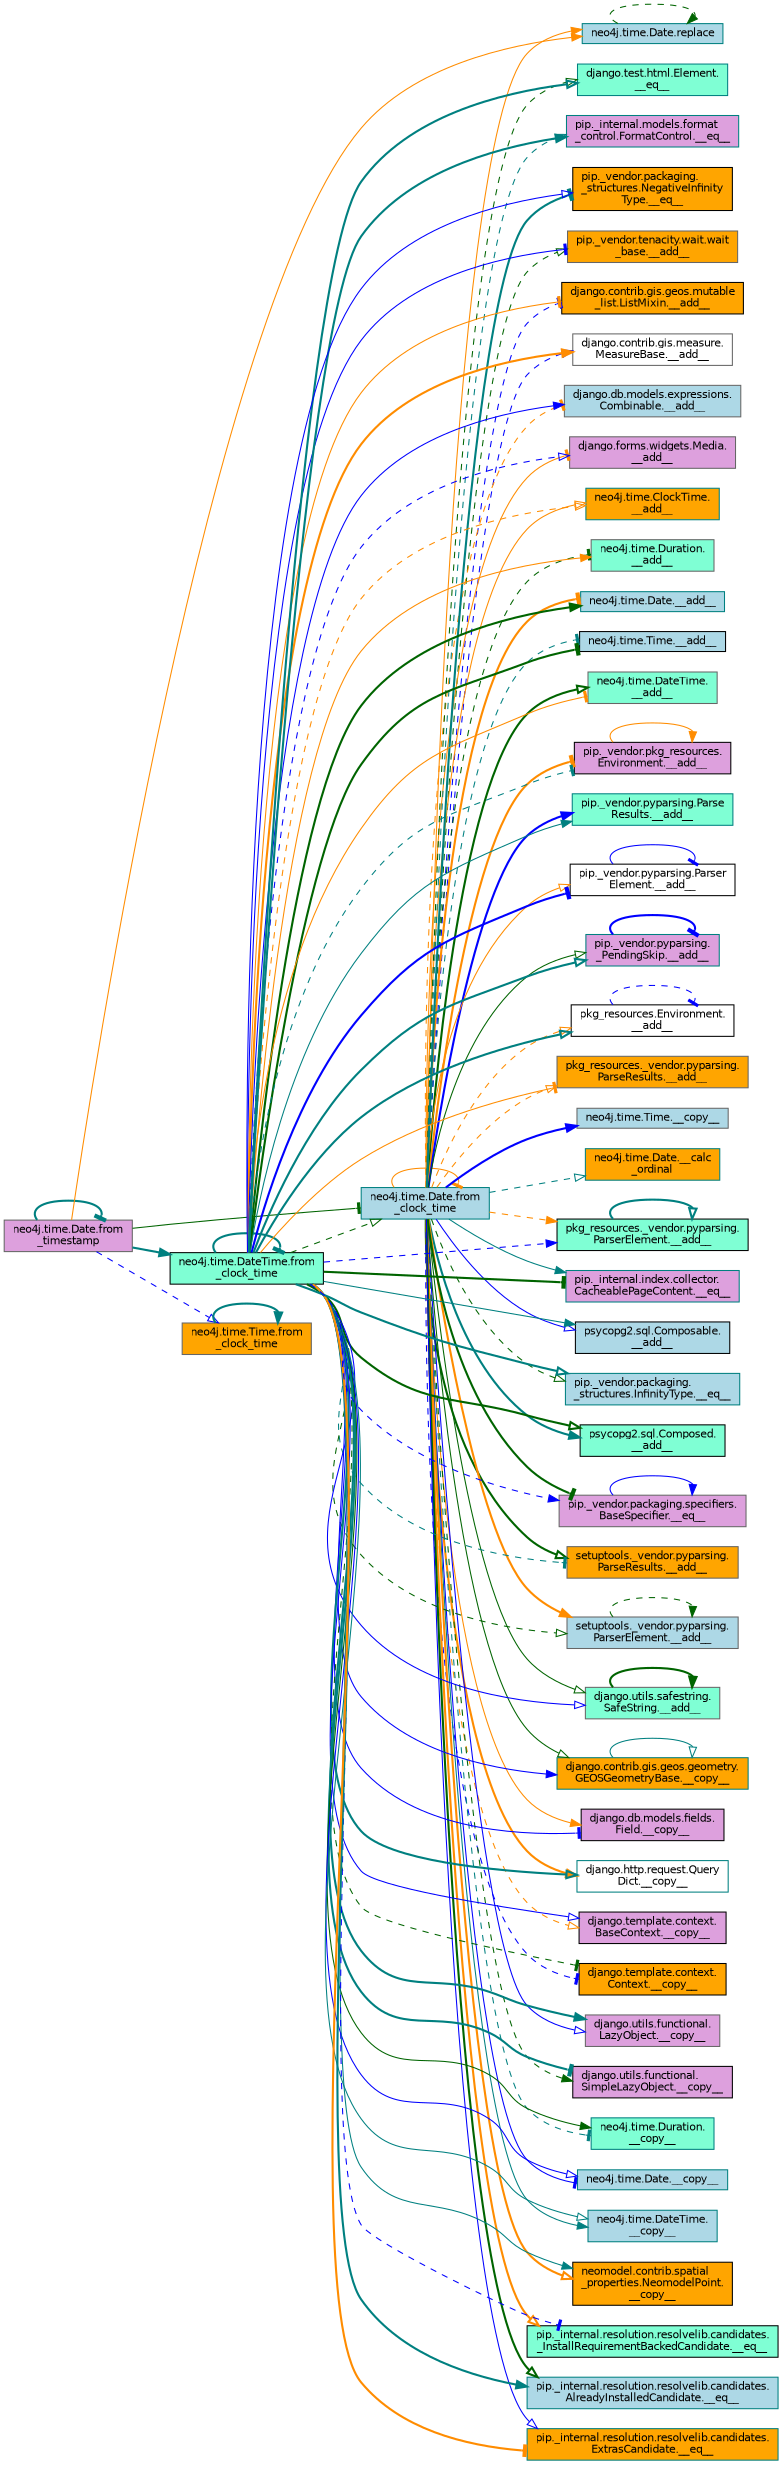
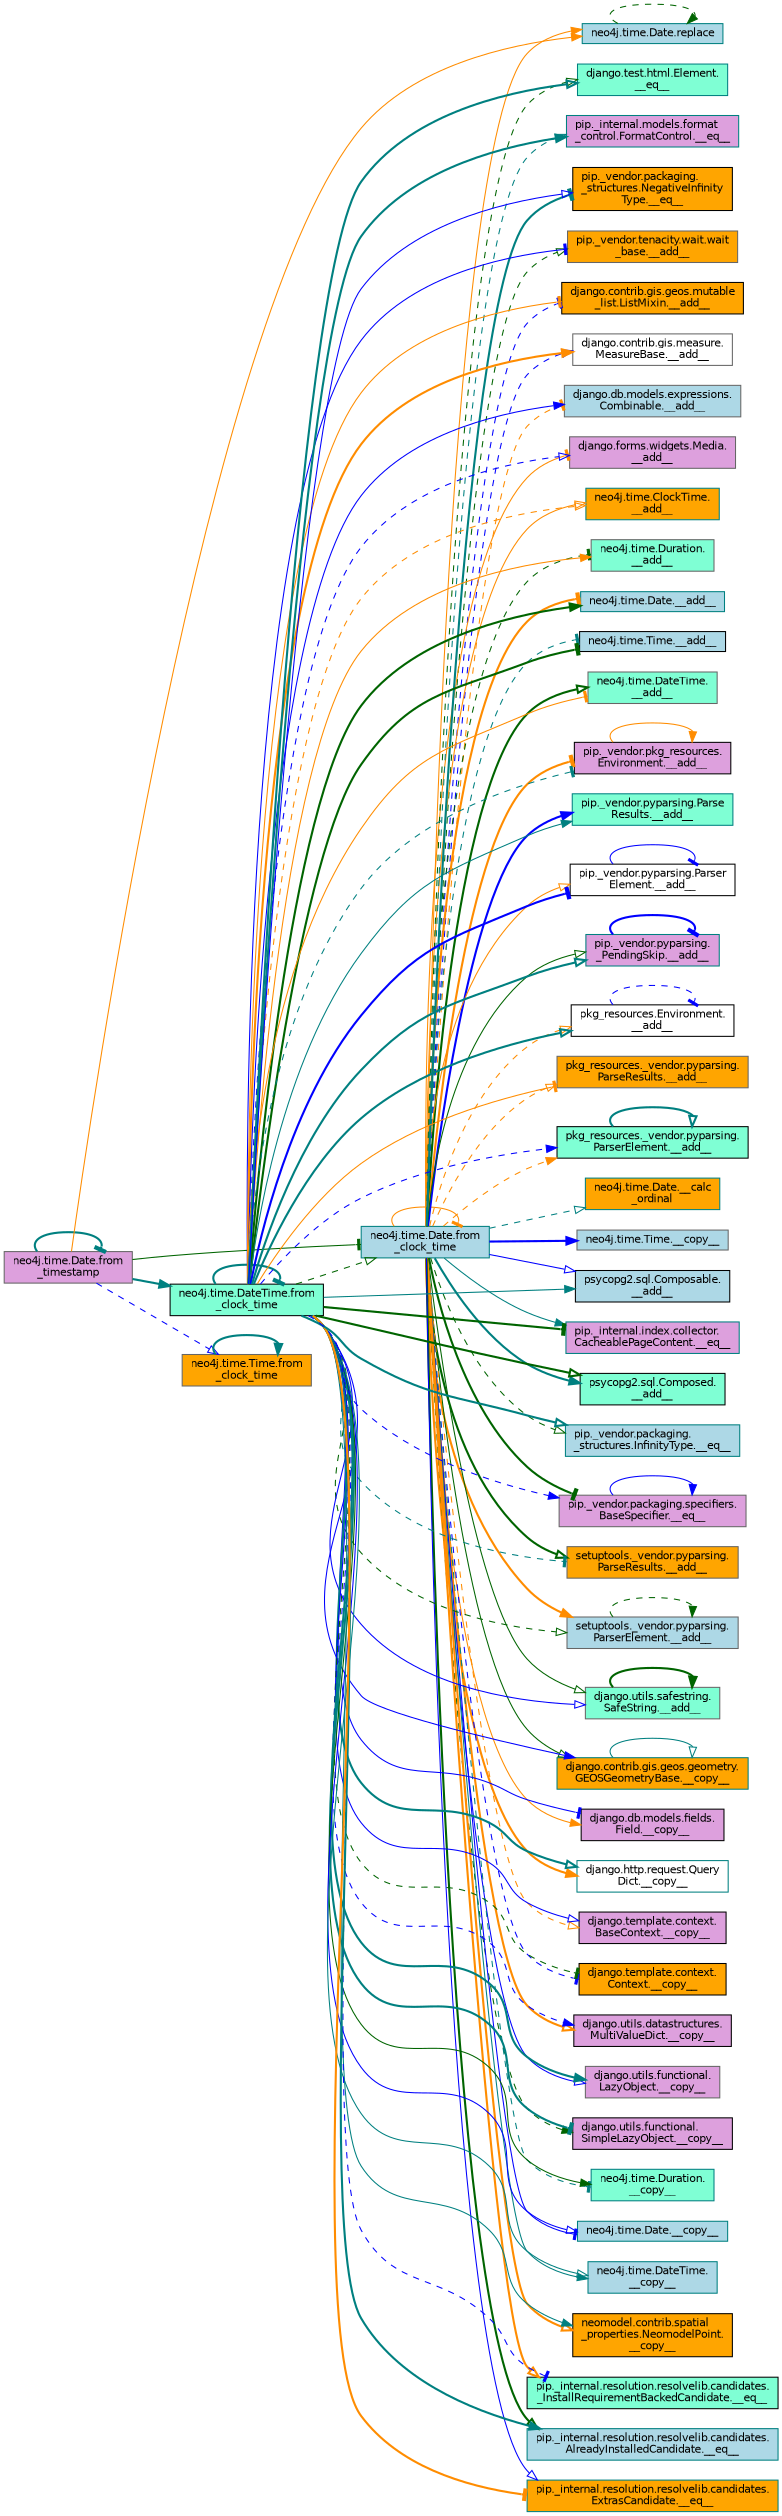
node "django.utils.datastructures. MultiValueDict.__copy__": added
